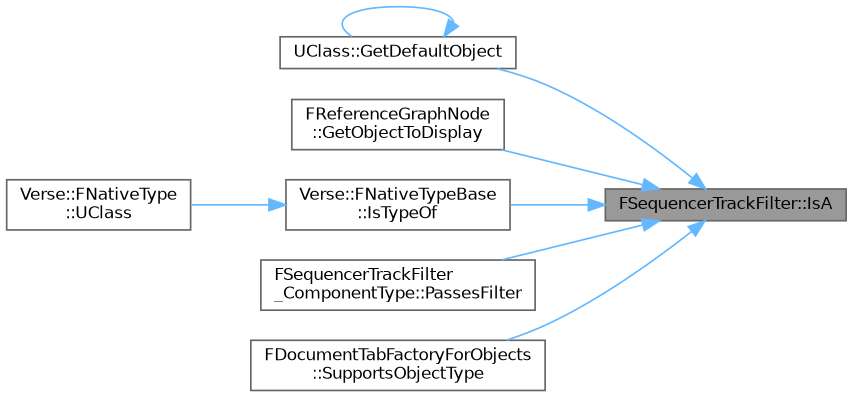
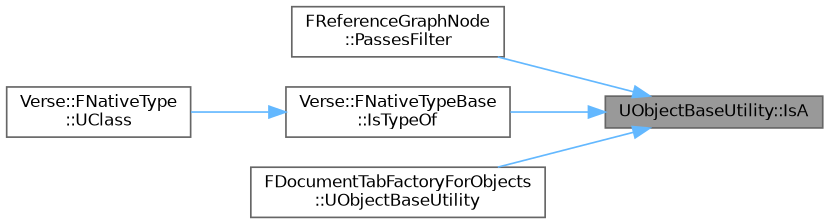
node "UClass::GetDefaultObject": removed
node "FReferenceGraphNode ::GetObjectToDisplay": label "FReferenceGraphNode ::GetObjectToDisplay" -> "FReferenceGraphNode ::PassesFilter"
node "FSequencerTrackFilter::IsA": label "FSequencerTrackFilter::IsA" -> "UObjectBaseUtility::IsA"
node "FSequencerTrackFilter _ComponentType::PassesFilter": removed
node "FDocumentTabFactoryForObjects ::SupportsObjectType": label "FDocumentTabFactoryForObjects ::SupportsObjectType" -> "FDocumentTabFactoryForObjects ::UObjectBaseUtility"
